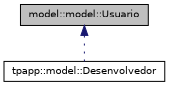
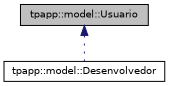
node "model::model::Usuario": label "model::model::Usuario" -> "tpapp::model::Usuario"
